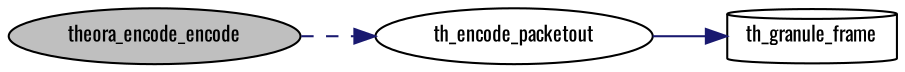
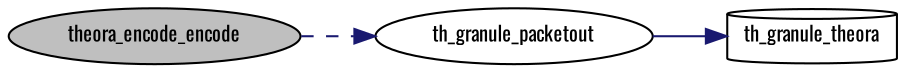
node "th_encode_packetout": label "th_encode_packetout" -> "th_granule_packetout"
node "th_granule_frame": label "th_granule_frame" -> "th_granule_theora"
